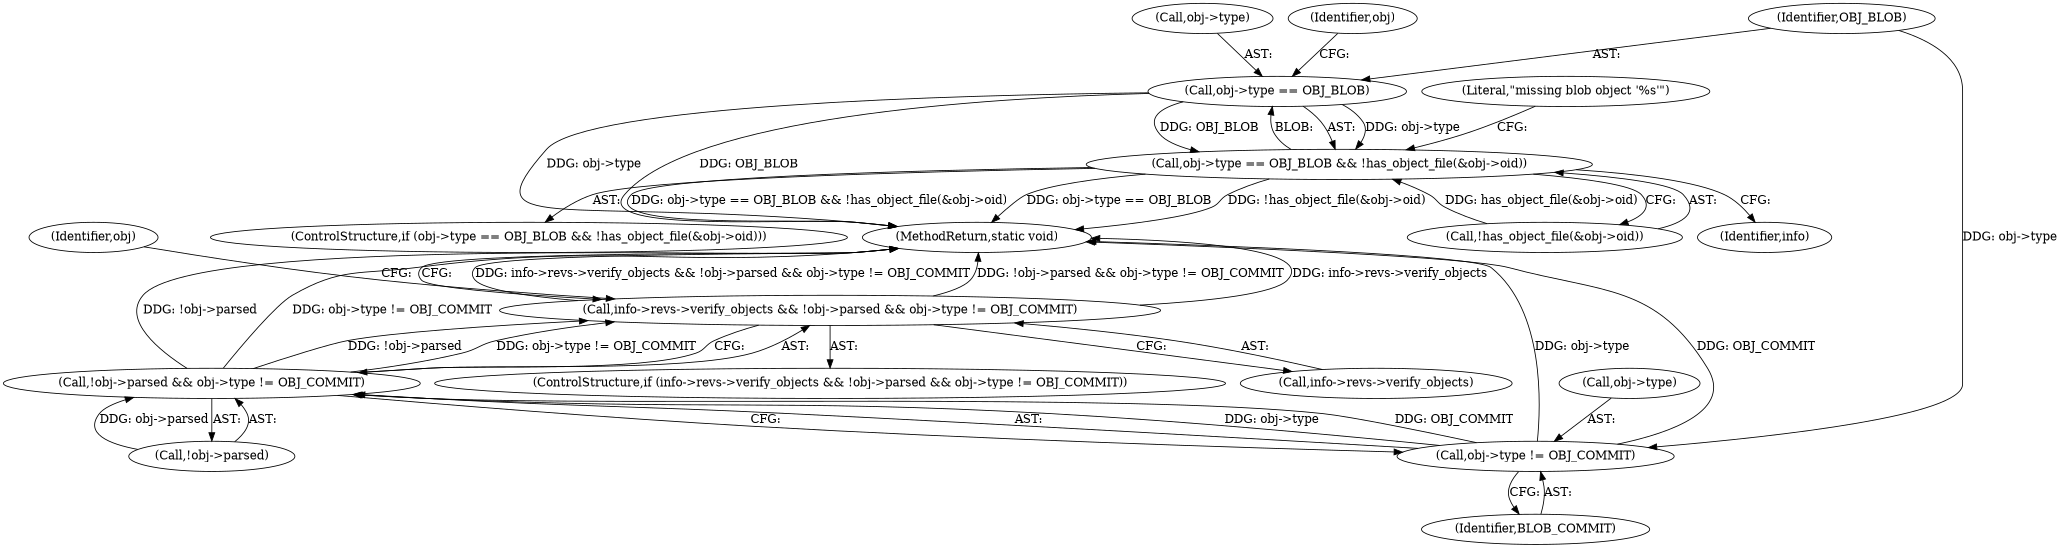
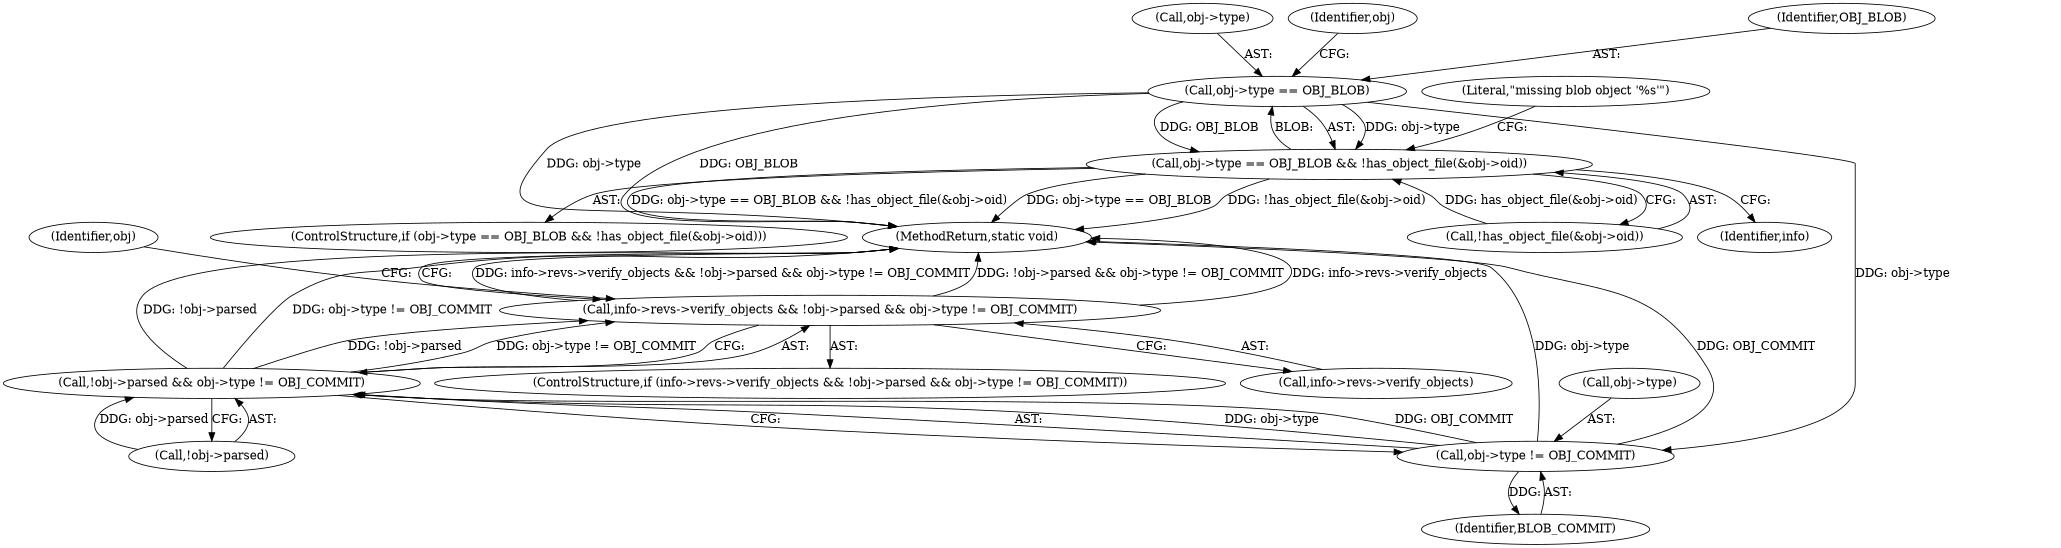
edge "(Identifier,OBJ_BLOB)" -> "(Call,obj->type != OBJ_COMMIT)": now "(Call,obj->type == OBJ_BLOB)" -> "(Call,obj->type != OBJ_COMMIT)"
edge "(Call,!obj->parsed && obj->type != OBJ_COMMIT)" -> "(Call,!obj->parsed)": label "AST: " -> "CFG: "
edge "(Call,obj->type != OBJ_COMMIT)" -> "(Identifier,BLOB_COMMIT)": label "CFG: " -> "DDG: "
